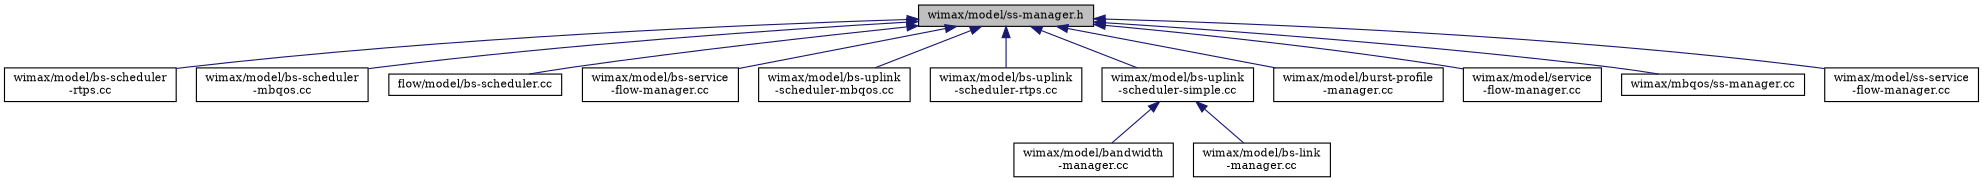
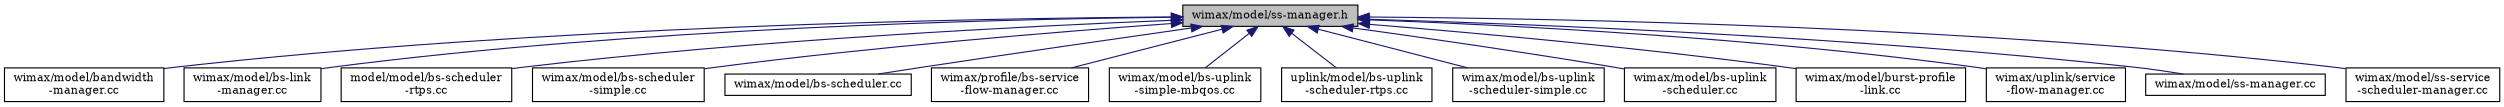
node "wimax/model/bs-scheduler -rtps.cc": label "wimax/model/bs-scheduler -rtps.cc" -> "model/model/bs-scheduler -rtps.cc"
node "wimax/model/bs-scheduler -mbqos.cc": label "wimax/model/bs-scheduler -mbqos.cc" -> "wimax/model/bs-scheduler -simple.cc"
node "flow/model/bs-scheduler.cc": label "flow/model/bs-scheduler.cc" -> "wimax/model/bs-scheduler.cc"
node "wimax/model/bs-service -flow-manager.cc": label "wimax/model/bs-service -flow-manager.cc" -> "wimax/profile/bs-service -flow-manager.cc"
node "wimax/model/bs-uplink -scheduler-mbqos.cc": label "wimax/model/bs-uplink -scheduler-mbqos.cc" -> "wimax/model/bs-uplink -simple-mbqos.cc"
node "wimax/model/bs-uplink -scheduler-rtps.cc": label "wimax/model/bs-uplink -scheduler-rtps.cc" -> "uplink/model/bs-uplink -scheduler-rtps.cc"
node "wimax/model/burst-profile -manager.cc": label "wimax/model/burst-profile -manager.cc" -> "wimax/model/burst-profile -link.cc"
node "wimax/model/service -flow-manager.cc": label "wimax/model/service -flow-manager.cc" -> "wimax/uplink/service -flow-manager.cc"
node "wimax/model/bs-uplink -scheduler.cc": added
node "wimax/mbqos/ss-manager.cc": label "wimax/mbqos/ss-manager.cc" -> "wimax/model/ss-manager.cc"
node "wimax/model/ss-service -flow-manager.cc": label "wimax/model/ss-service -flow-manager.cc" -> "wimax/model/ss-service -scheduler-manager.cc"
edge "wimax/model/bandwidth -manager.cc" -> "wimax/model/bs-uplink -scheduler-simple.cc": now "wimax/model/bandwidth -manager.cc" -> "wimax/model/ss-manager.h"
edge "wimax/model/bs-link -manager.cc" -> "wimax/model/bs-uplink -scheduler-simple.cc": now "wimax/model/bs-link -manager.cc" -> "wimax/model/ss-manager.h"
